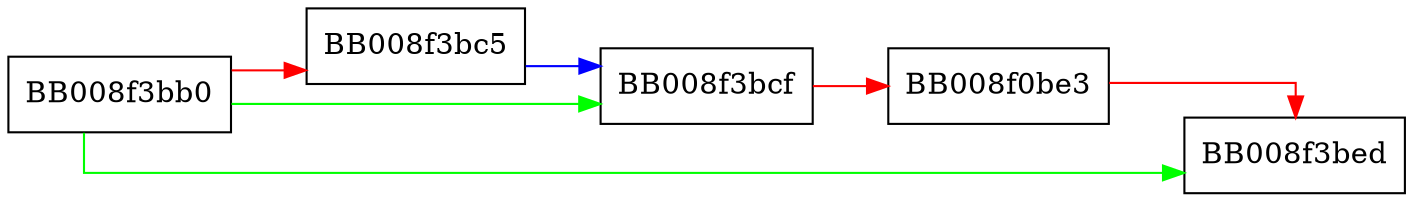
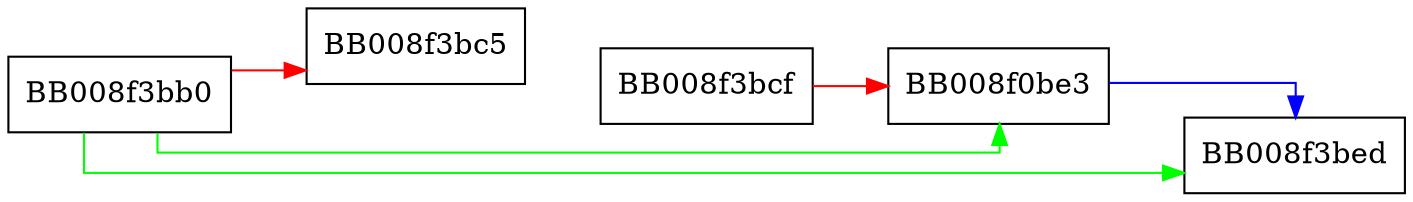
edge "BB008f3bc5" -> "BB008f3bcf": removed
edge "BB008f0be3" -> "BB008f3bed": color red -> blue
edge "BB008f3bb0" -> "BB008f3bcf": now "BB008f3bb0" -> "BB008f0be3"
